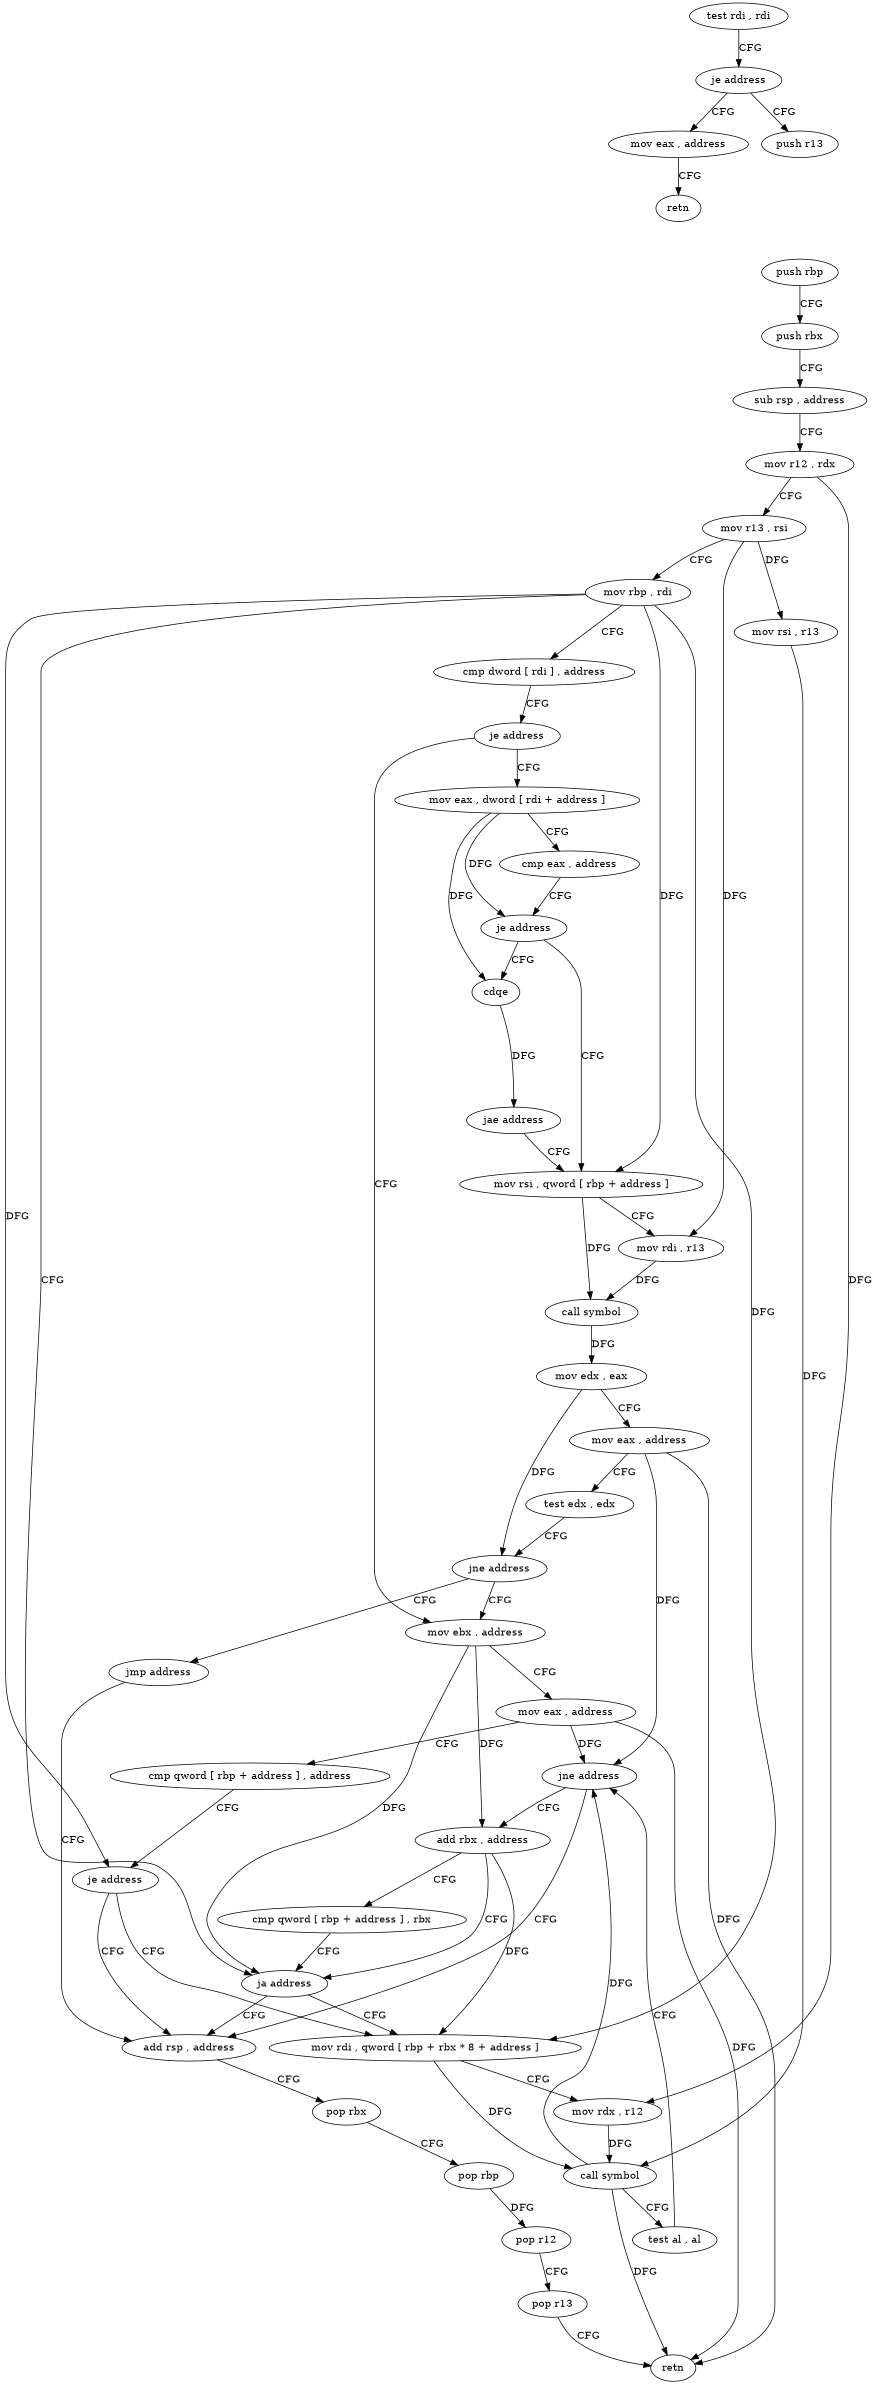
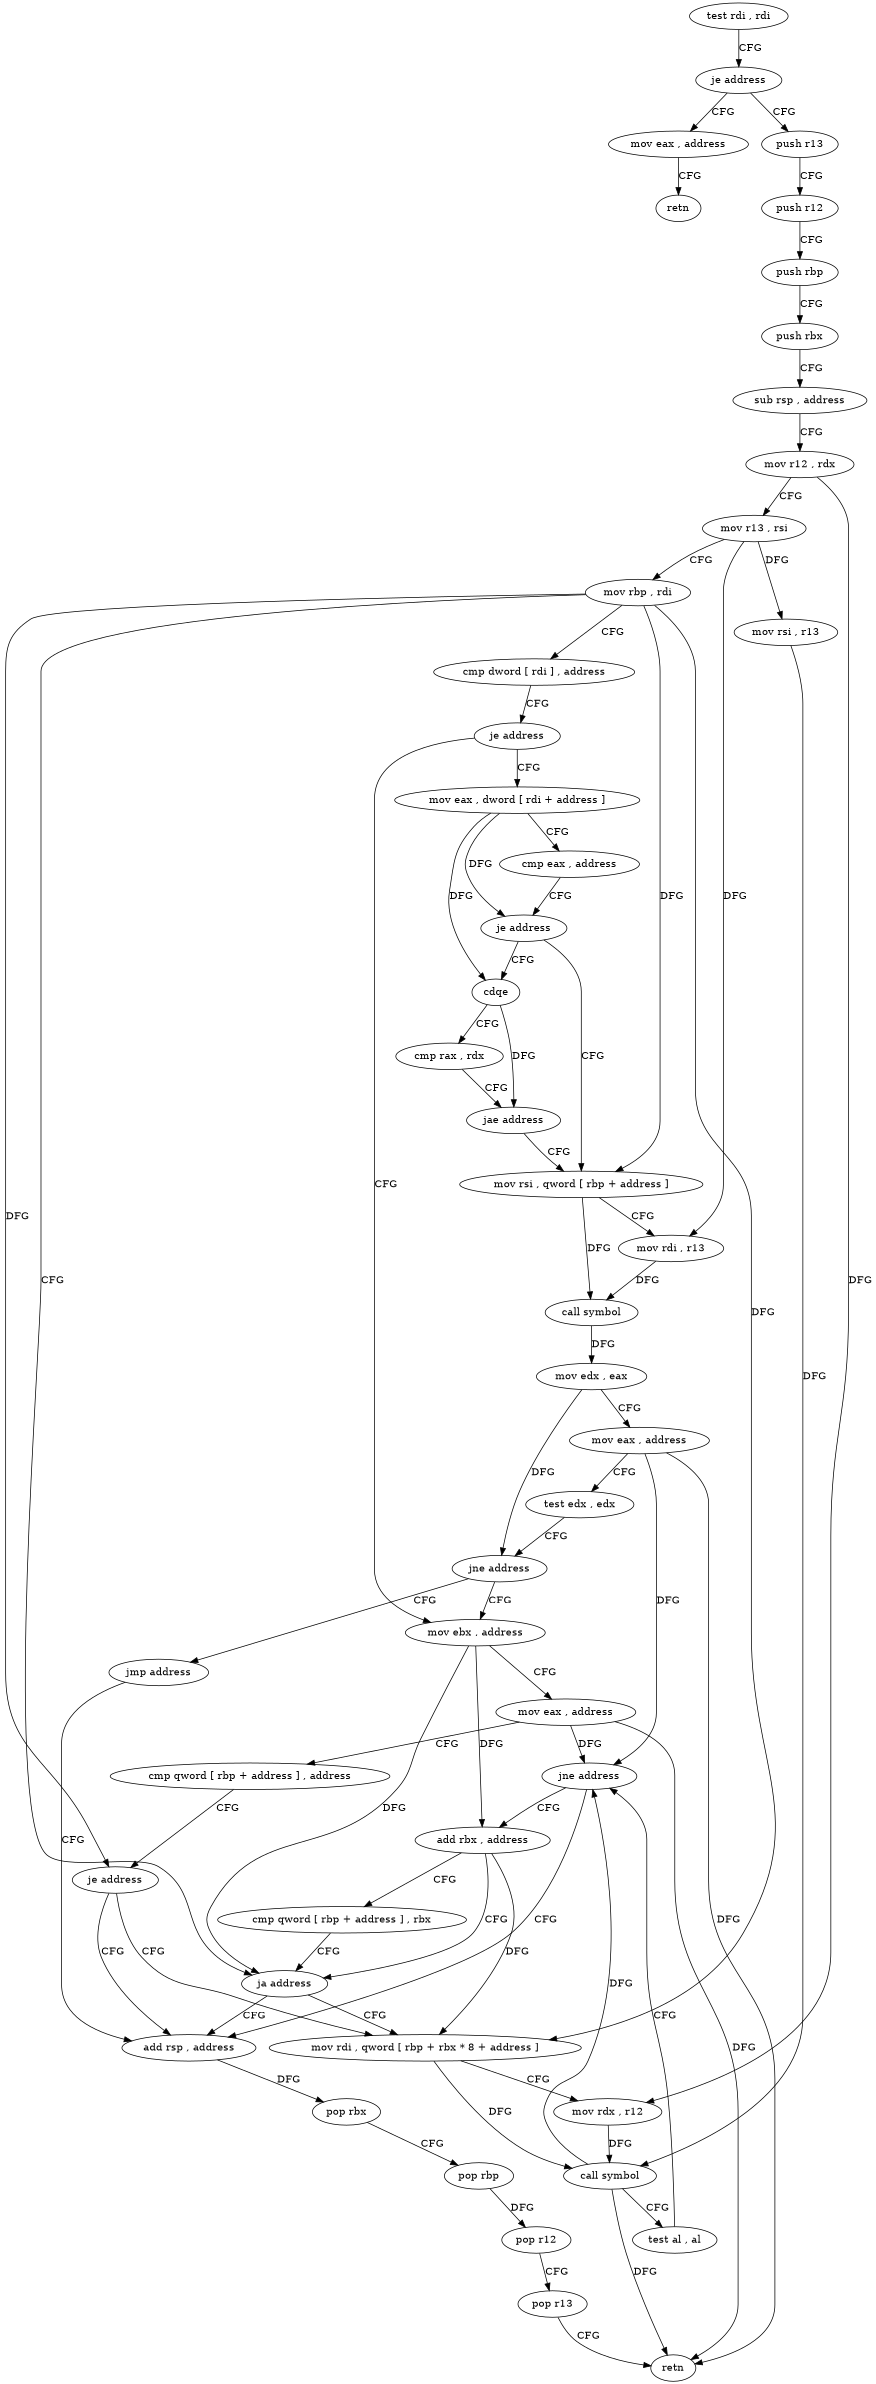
node "push r12": added
node "cmp rax , rdx": added
edge "add rsp , address" -> "pop rbx": label "CFG" -> "DFG"
